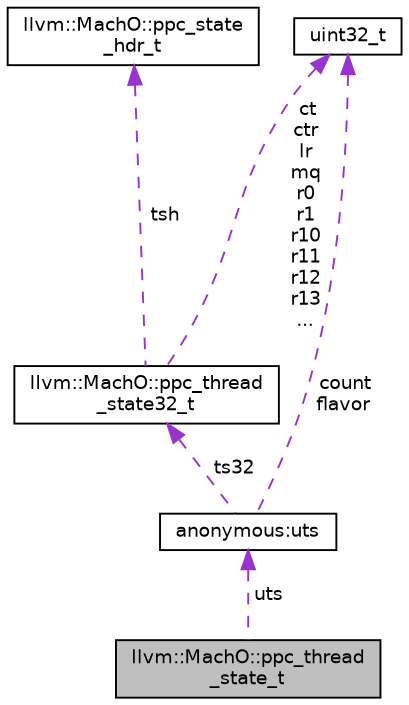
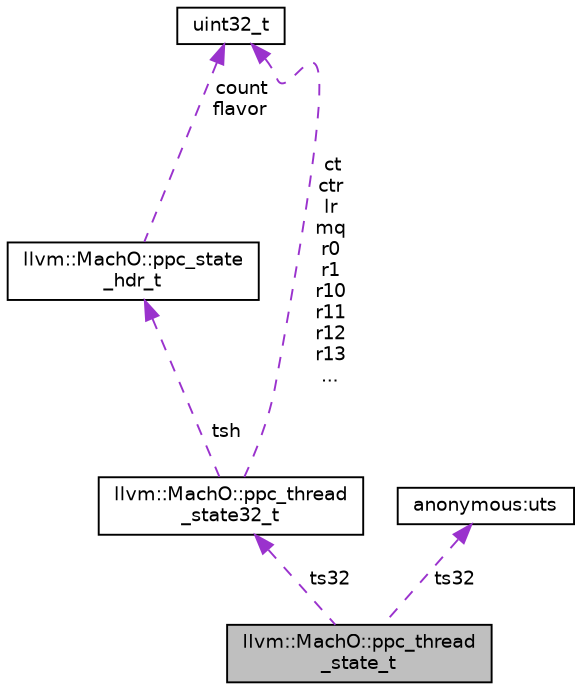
edge "anonymous:uts" -> "uint32_t": now "llvm::MachO::ppc_state _hdr_t" -> "uint32_t"
edge "anonymous:uts" -> "llvm::MachO::ppc_thread _state32_t": now "llvm::MachO::ppc_thread _state_t" -> "llvm::MachO::ppc_thread _state32_t"
edge "llvm::MachO::ppc_thread _state_t" -> "anonymous:uts": label " uts" -> " ts32"
